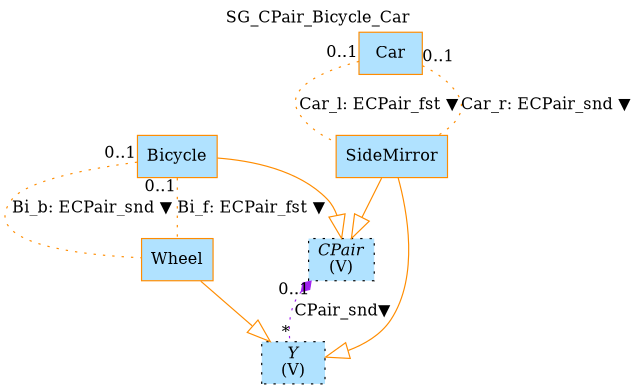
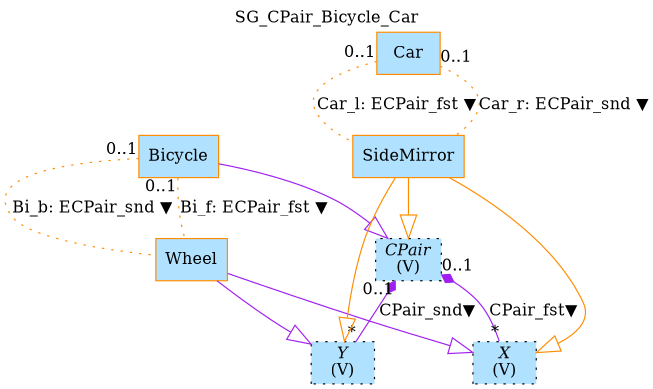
edge "Bicycle" -> "CPair": color darkorange -> purple
edge "Wheel" -> "Y": color darkorange -> purple
edge "CPair" -- "Y": style dotted -> solid
node "X": added
